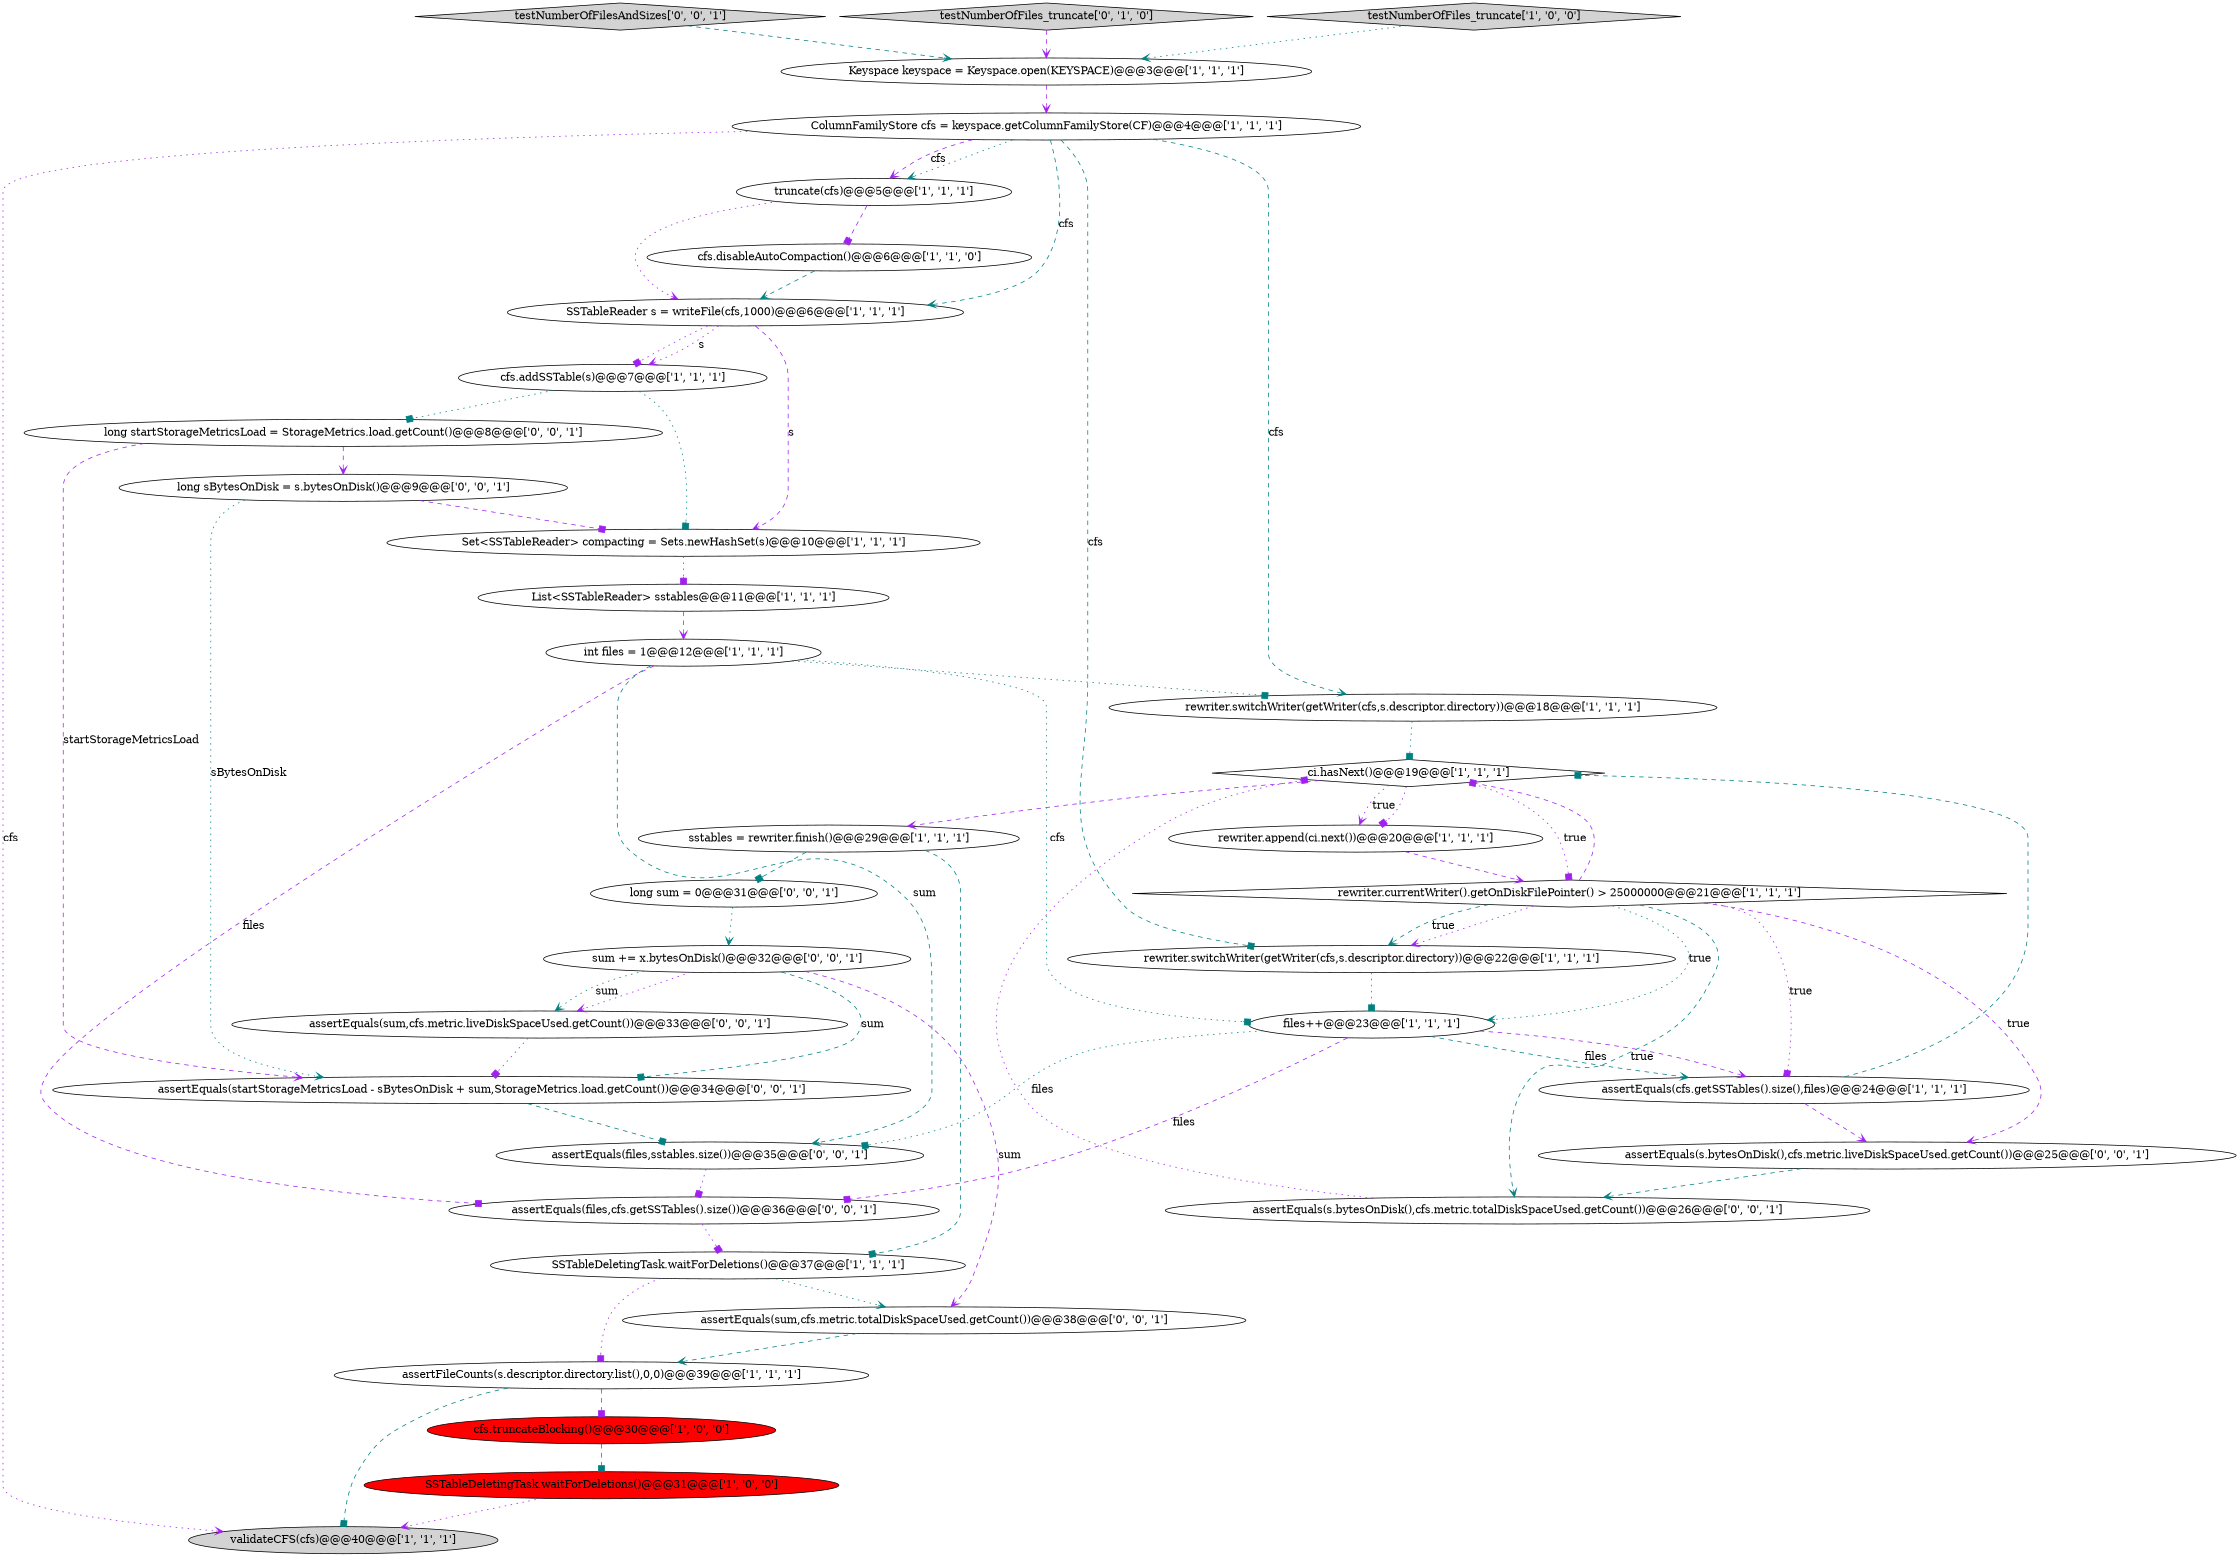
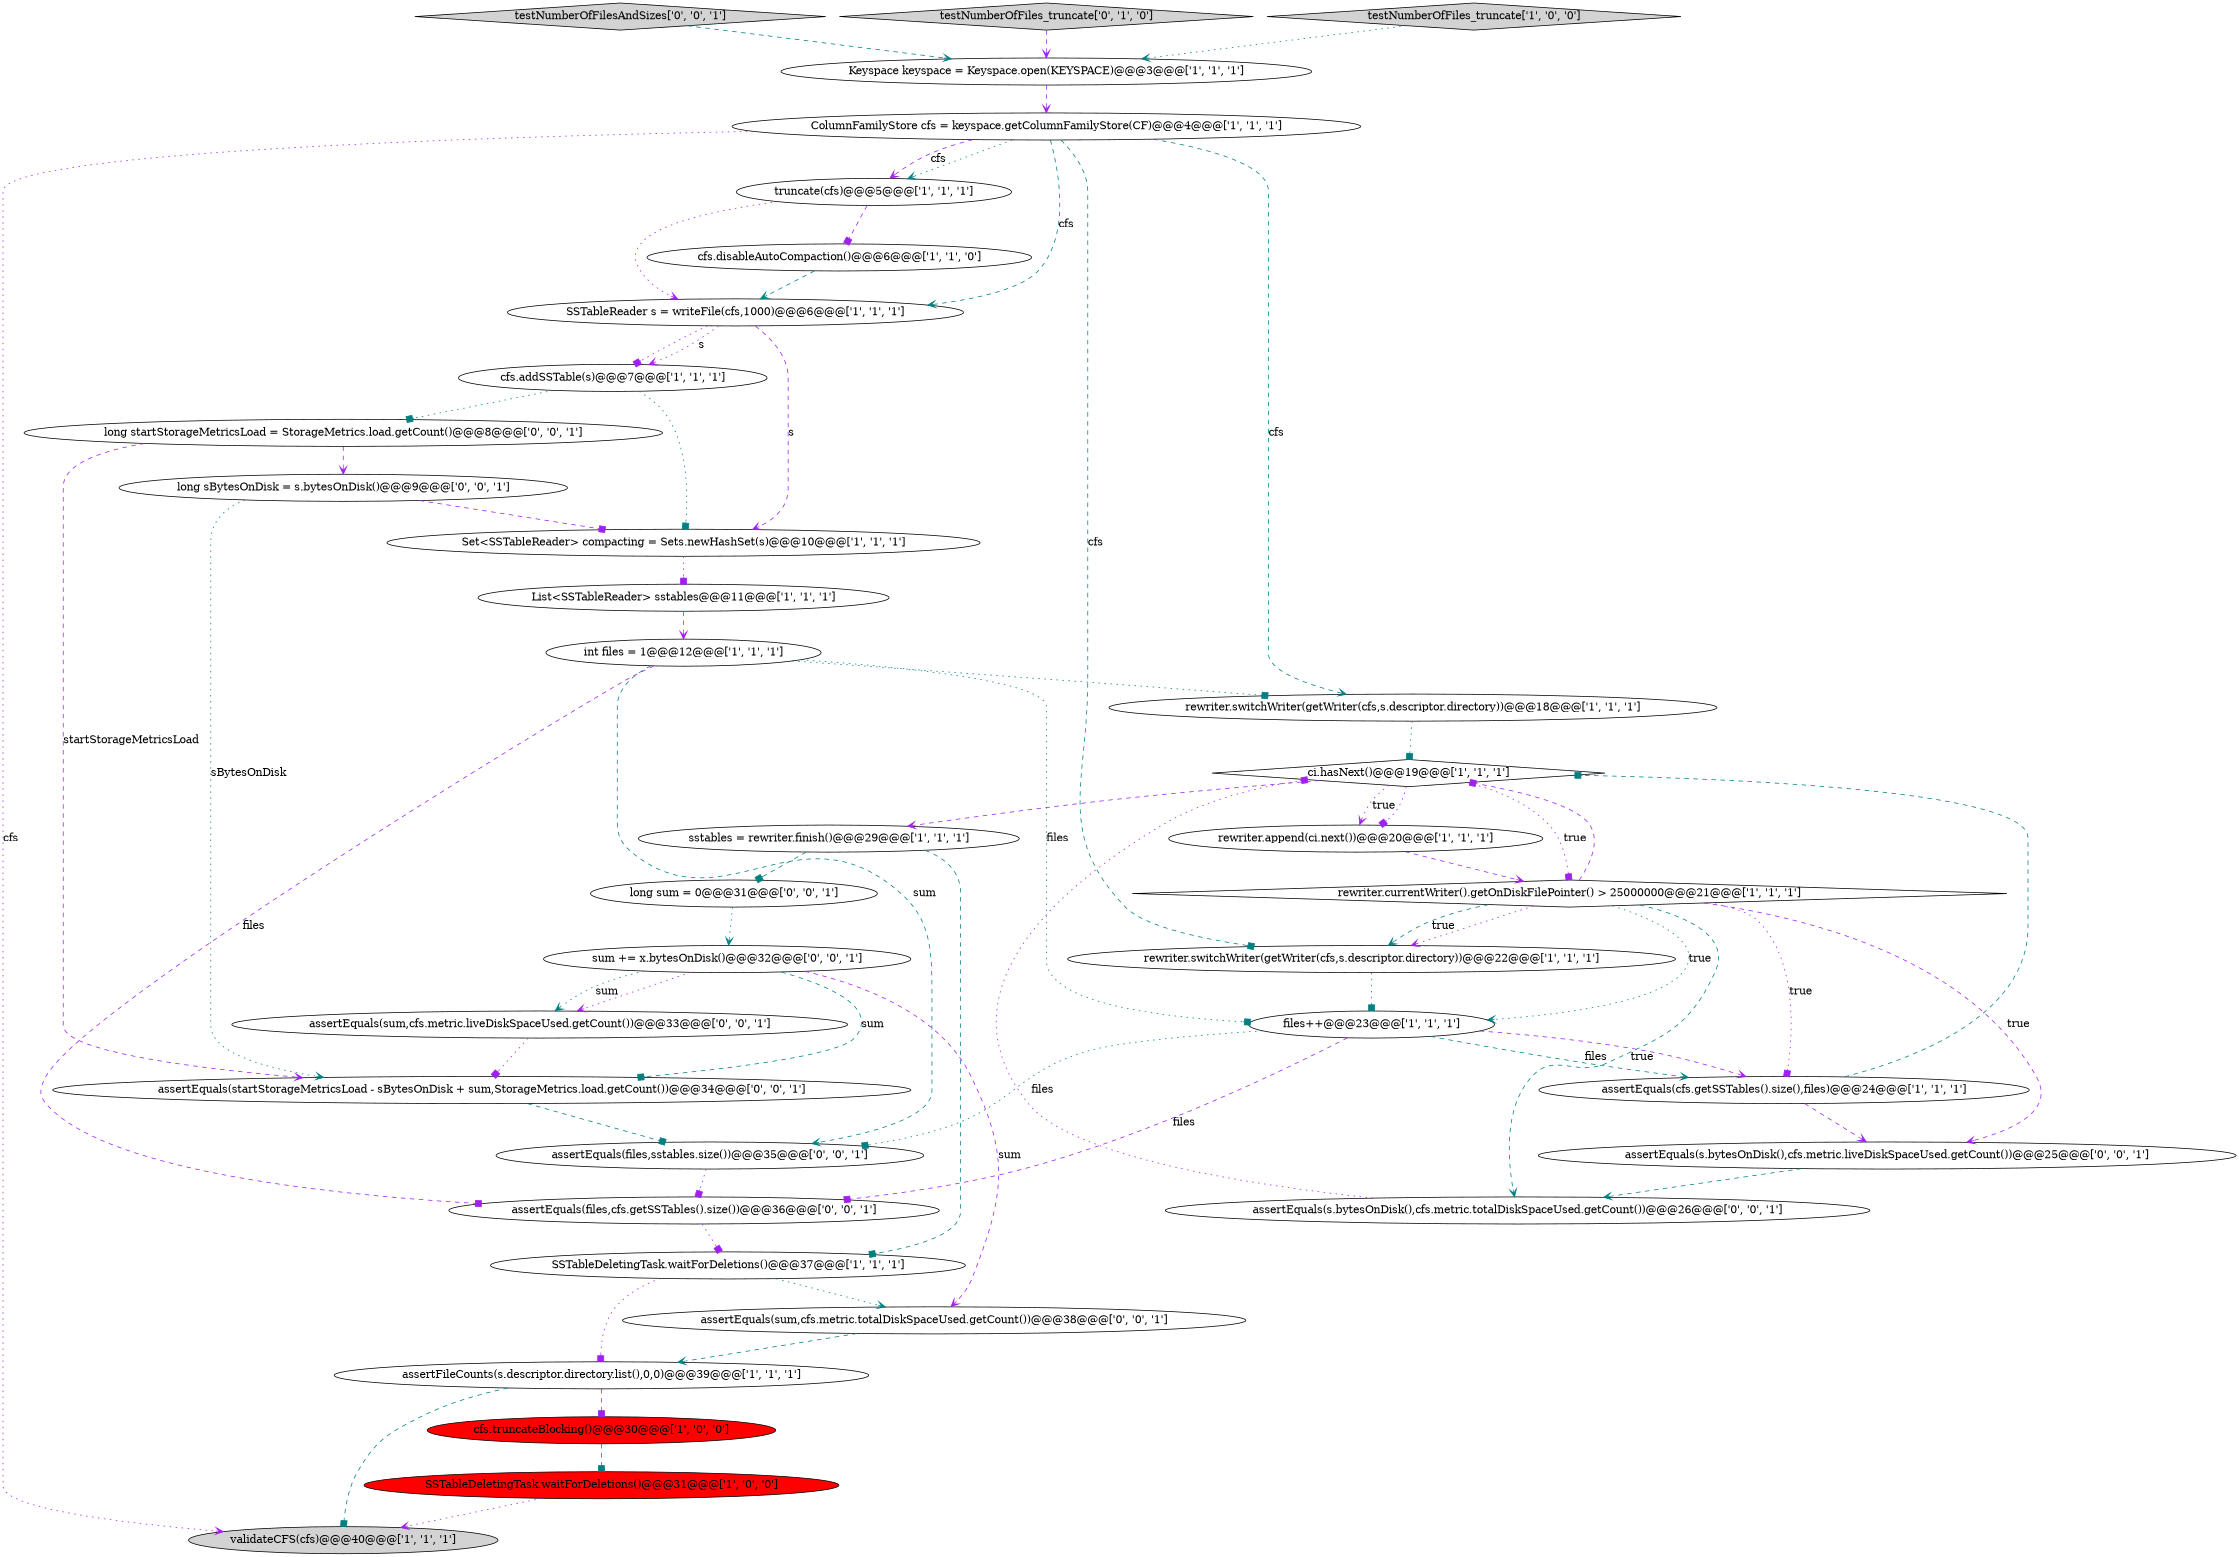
edge "int files = 1@@@12@@@['1', '1', '1']" -> "files++@@@23@@@['1', '1', '1']": label "cfs" -> "files"
